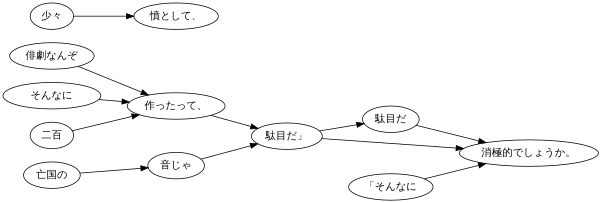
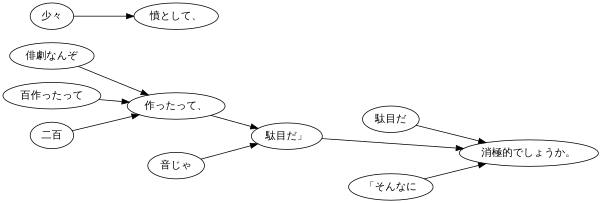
node "そんなに": label "そんなに" -> "百作ったって"
edge "駄目だ」" -> "駄目だ": removed
node "亡国の": removed
